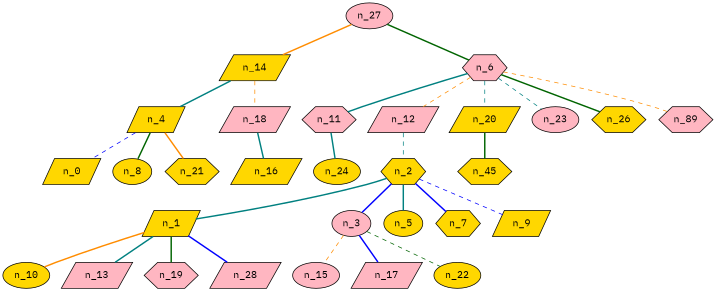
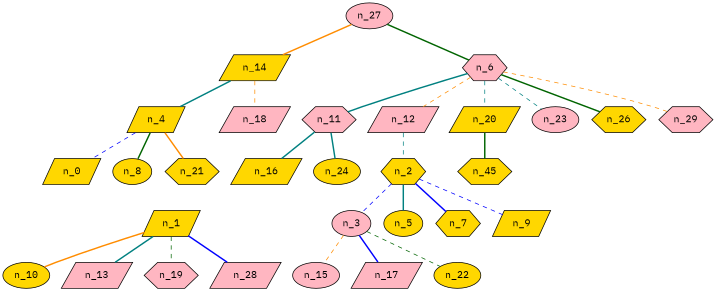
node "n_89": label "n_89" -> "n_29"
edge "n_18" -- "n_16": now "n_11" -- "n_16"
edge "n_2" -- "n_3": style bold -> dashed
edge "n_2" -- "n_1": removed
edge "n_1" -- "n_19": style bold -> dashed
